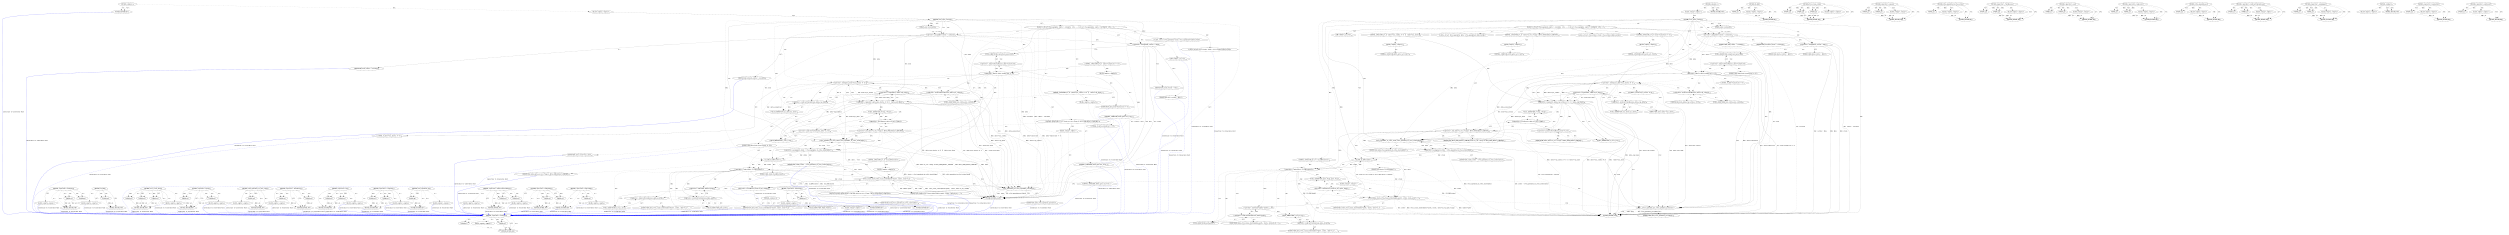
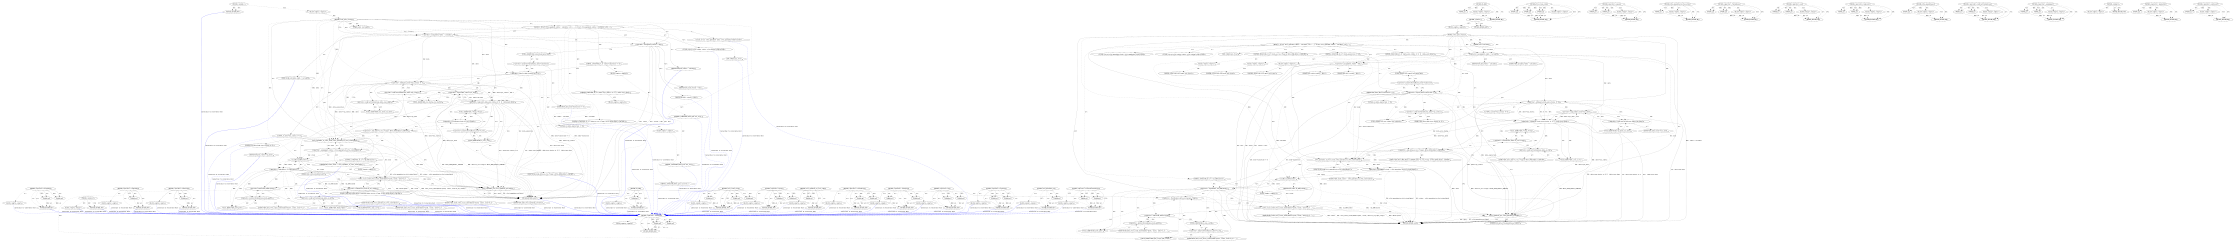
edge "(<operator>.fieldAccess,data->o_arg.fmode)" -> "(FIELD_IDENTIFIER,fmode,fmode)": now "(<operator>.fieldAccess,data->o_arg.fmode)" -> "(<operator>.fieldAccess,data->o_arg.open_flags)"
